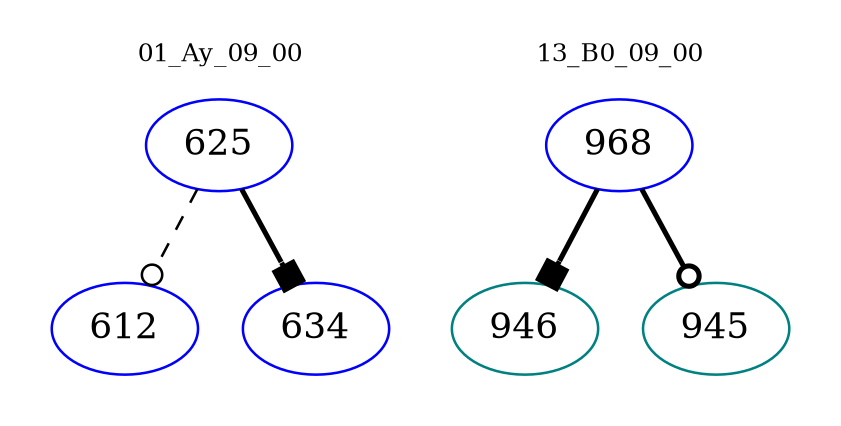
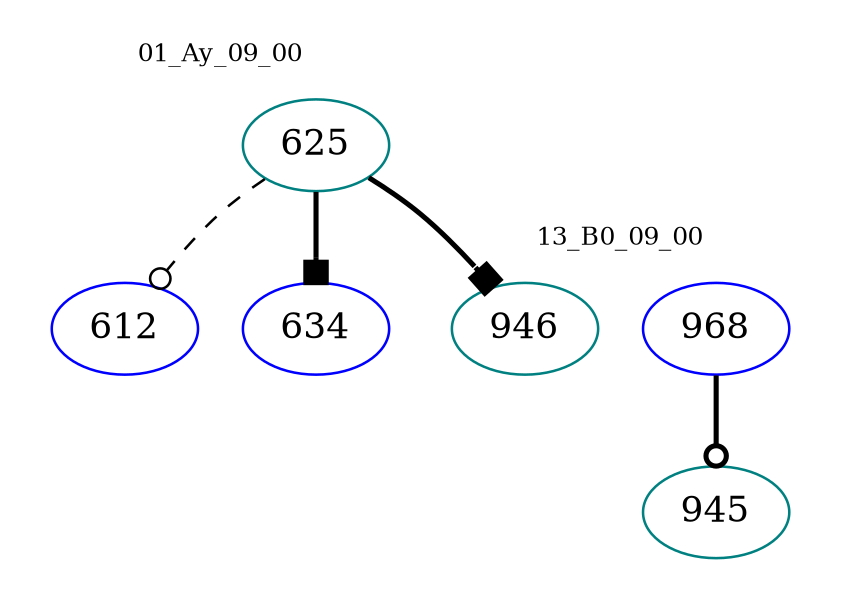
node "625": color blue -> teal
edge "968" -> "946": now "625" -> "946"
